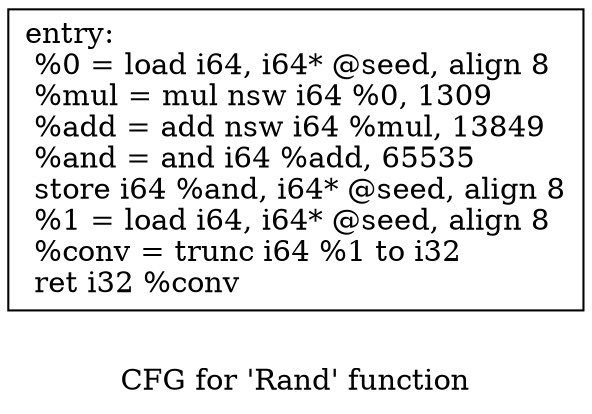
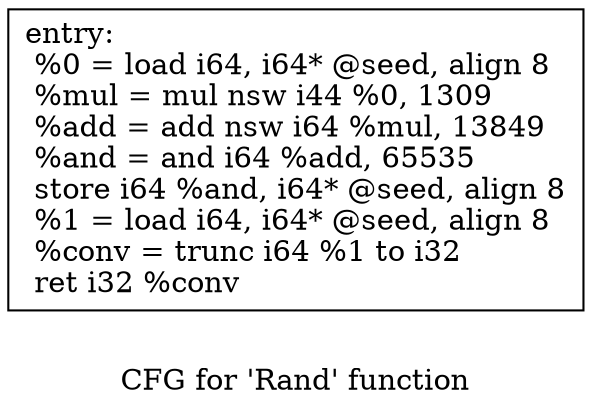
node "entry:": text "%mul = mul nsw i64 %0, 1309" -> "%mul = mul nsw i44 %0, 1309"
